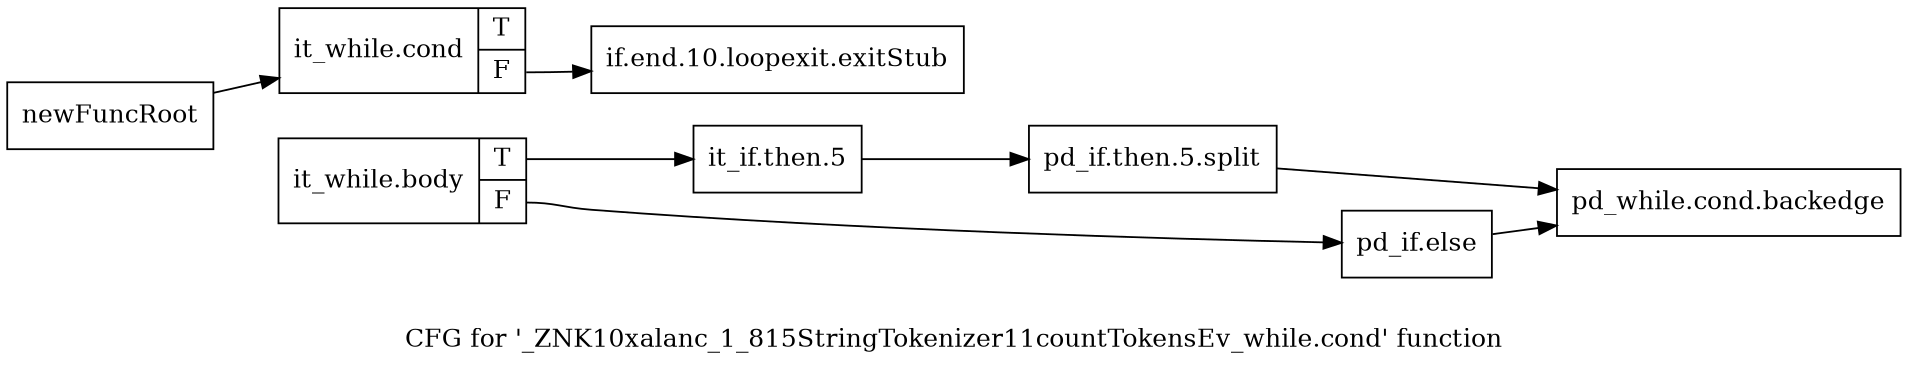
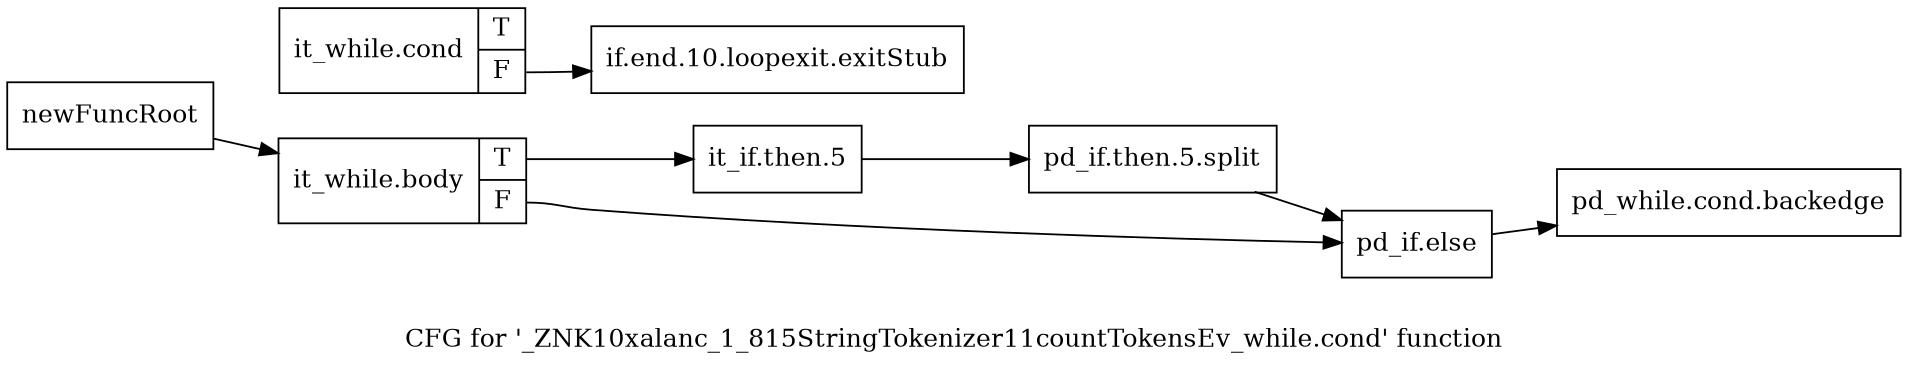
edge "newFuncRoot" -> "it_while.cond": now "newFuncRoot" -> "it_while.body"
edge "pd_if.then.5.split" -> "pd_while.cond.backedge": now "pd_if.then.5.split" -> "pd_if.else"
